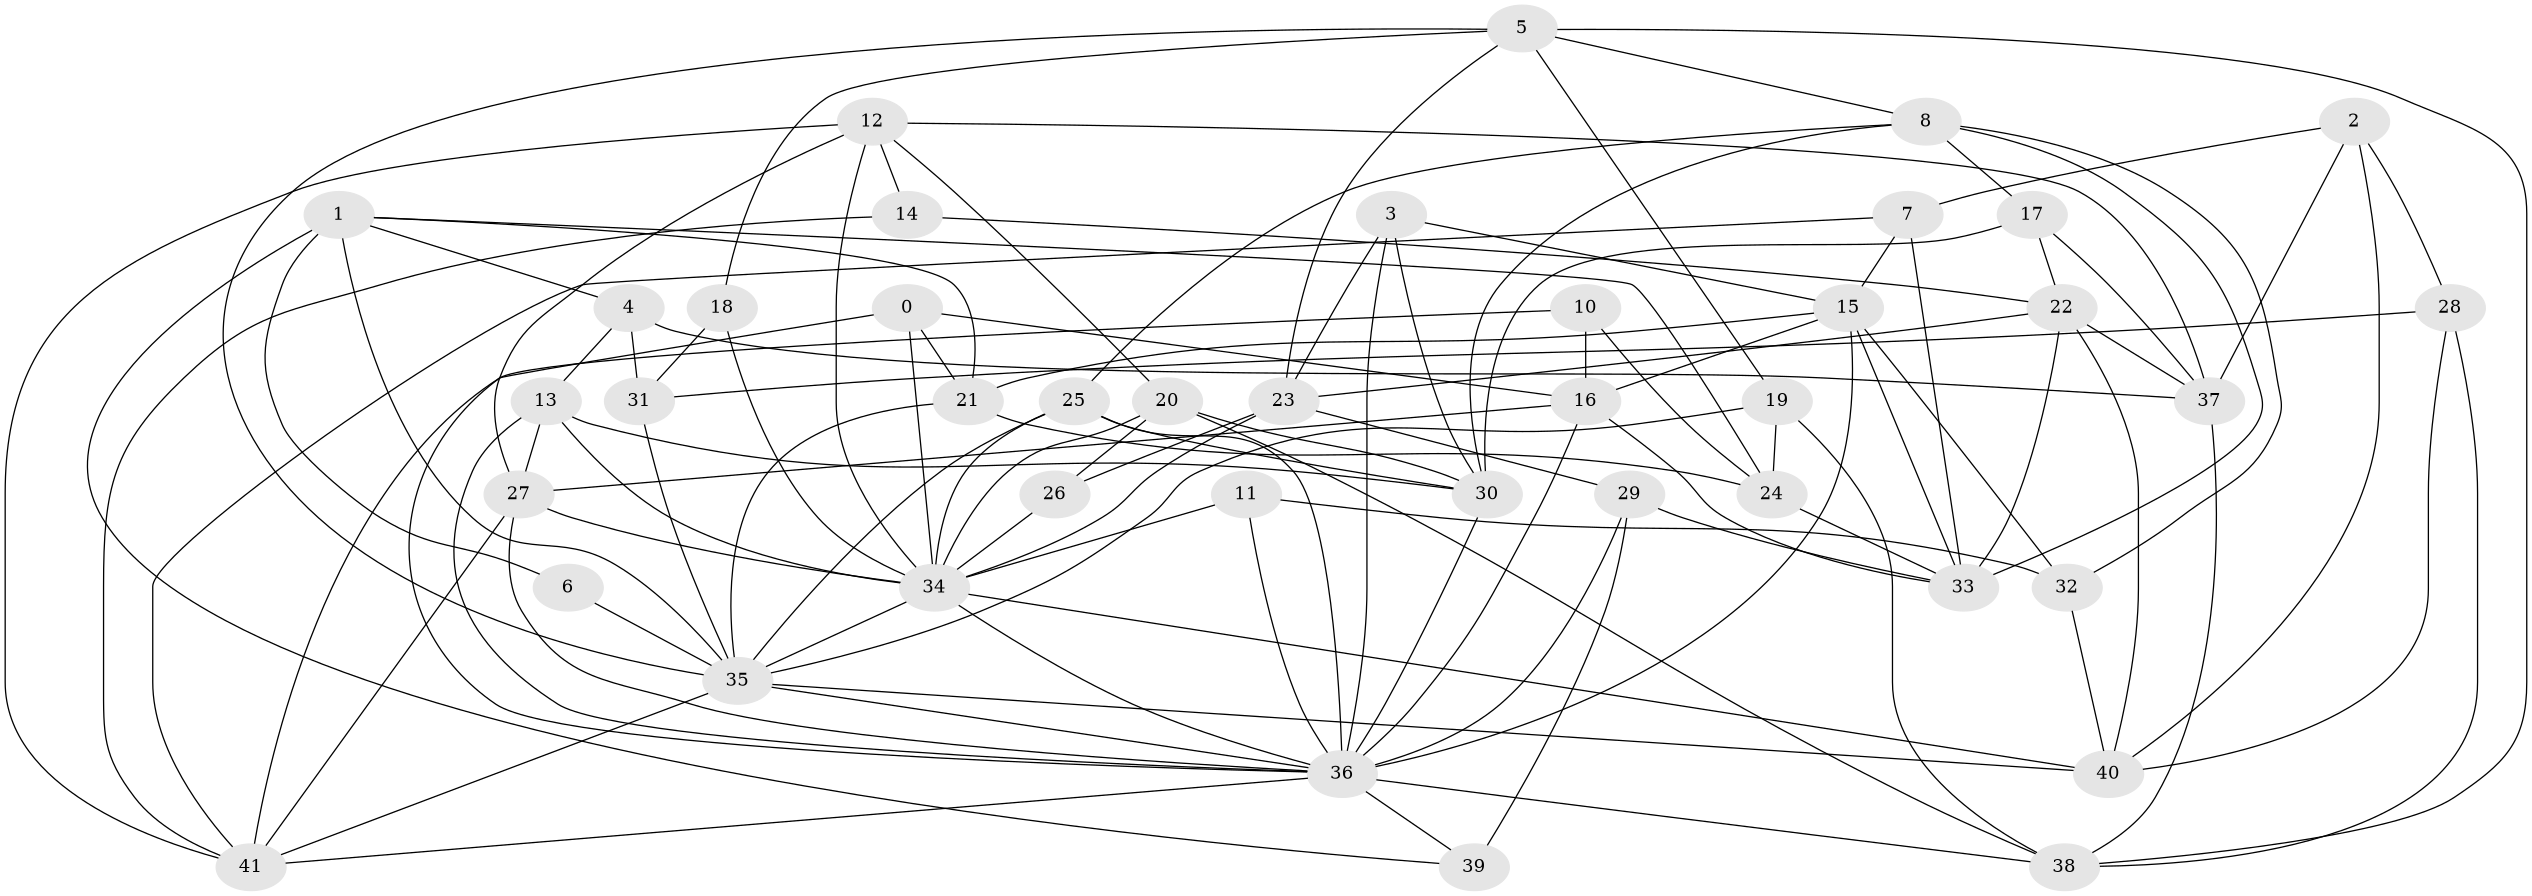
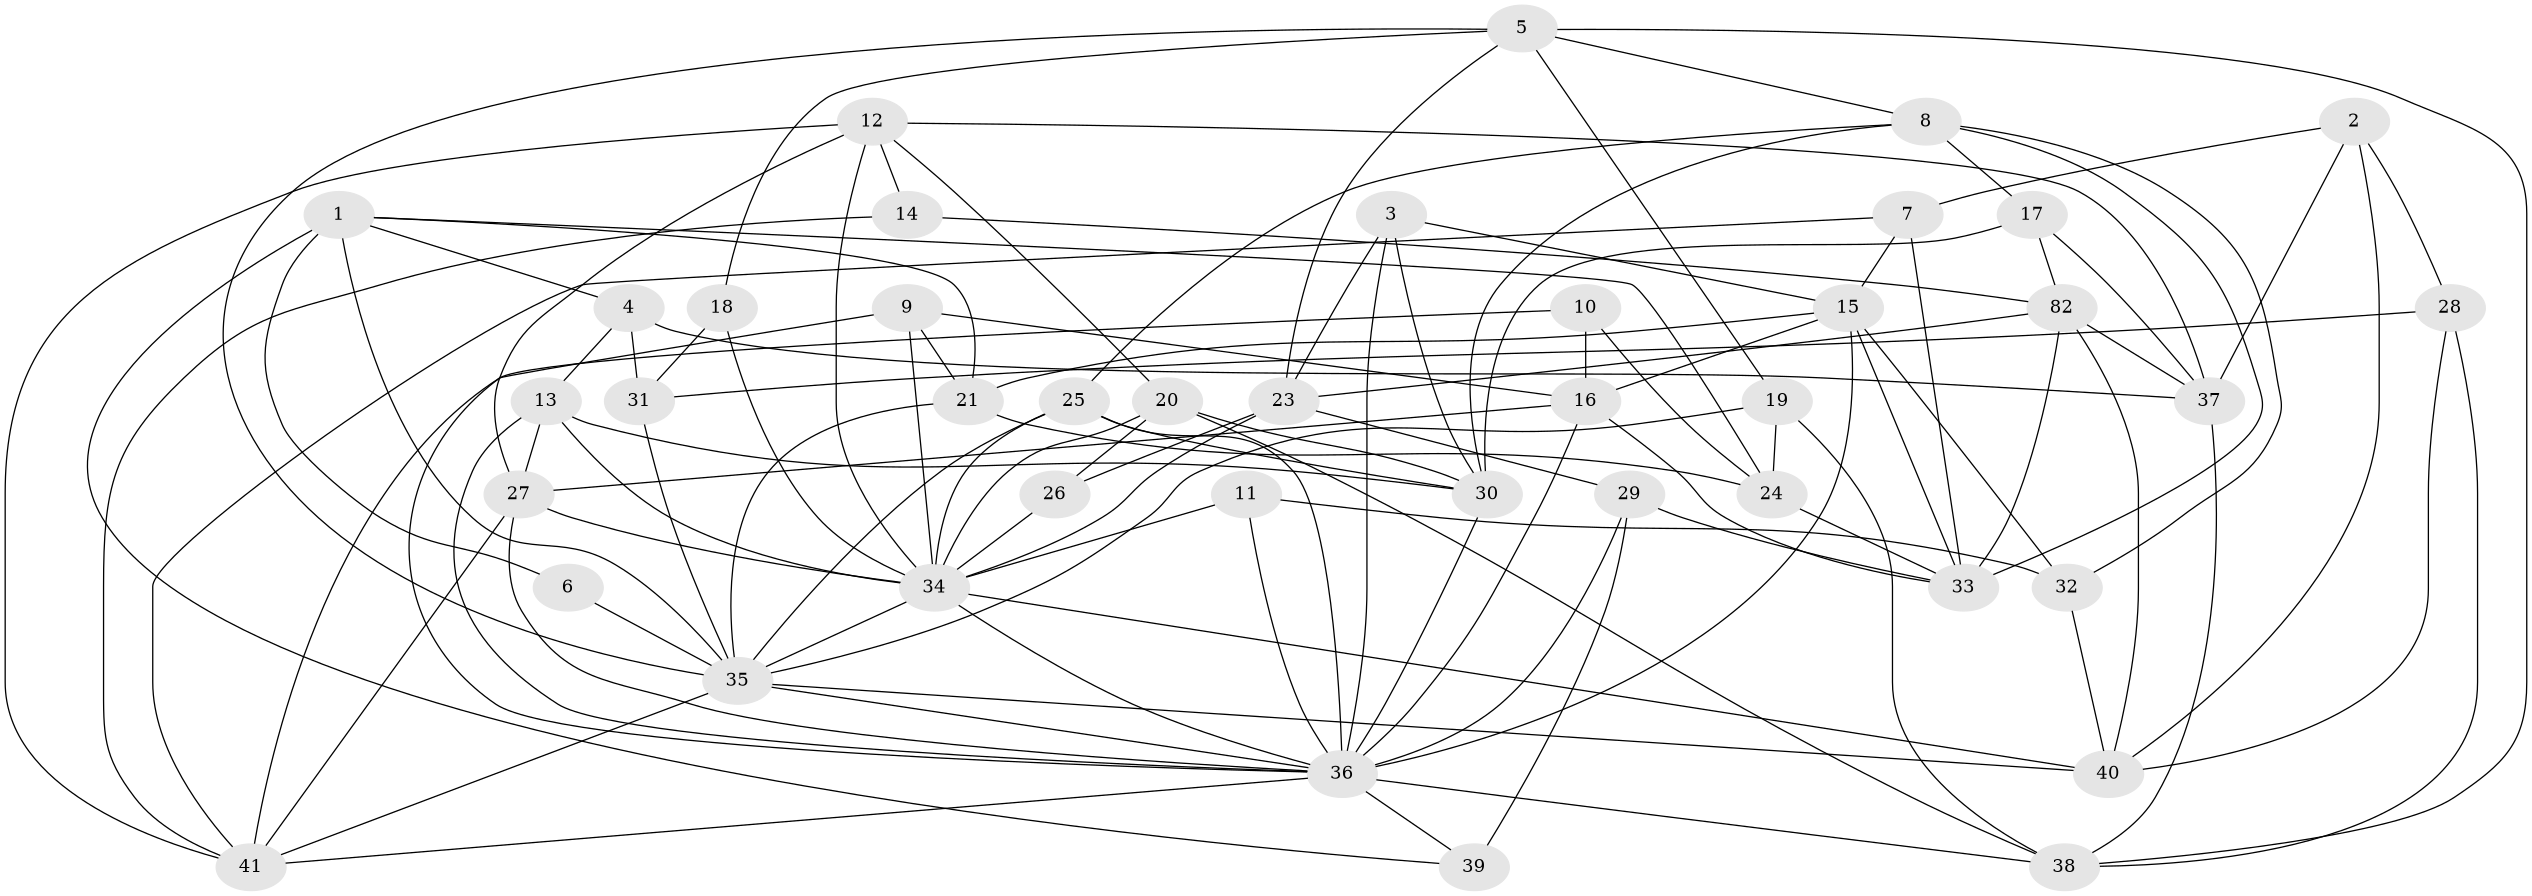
node "0": label "0" -> "9"
node "22": label "22" -> "82"
